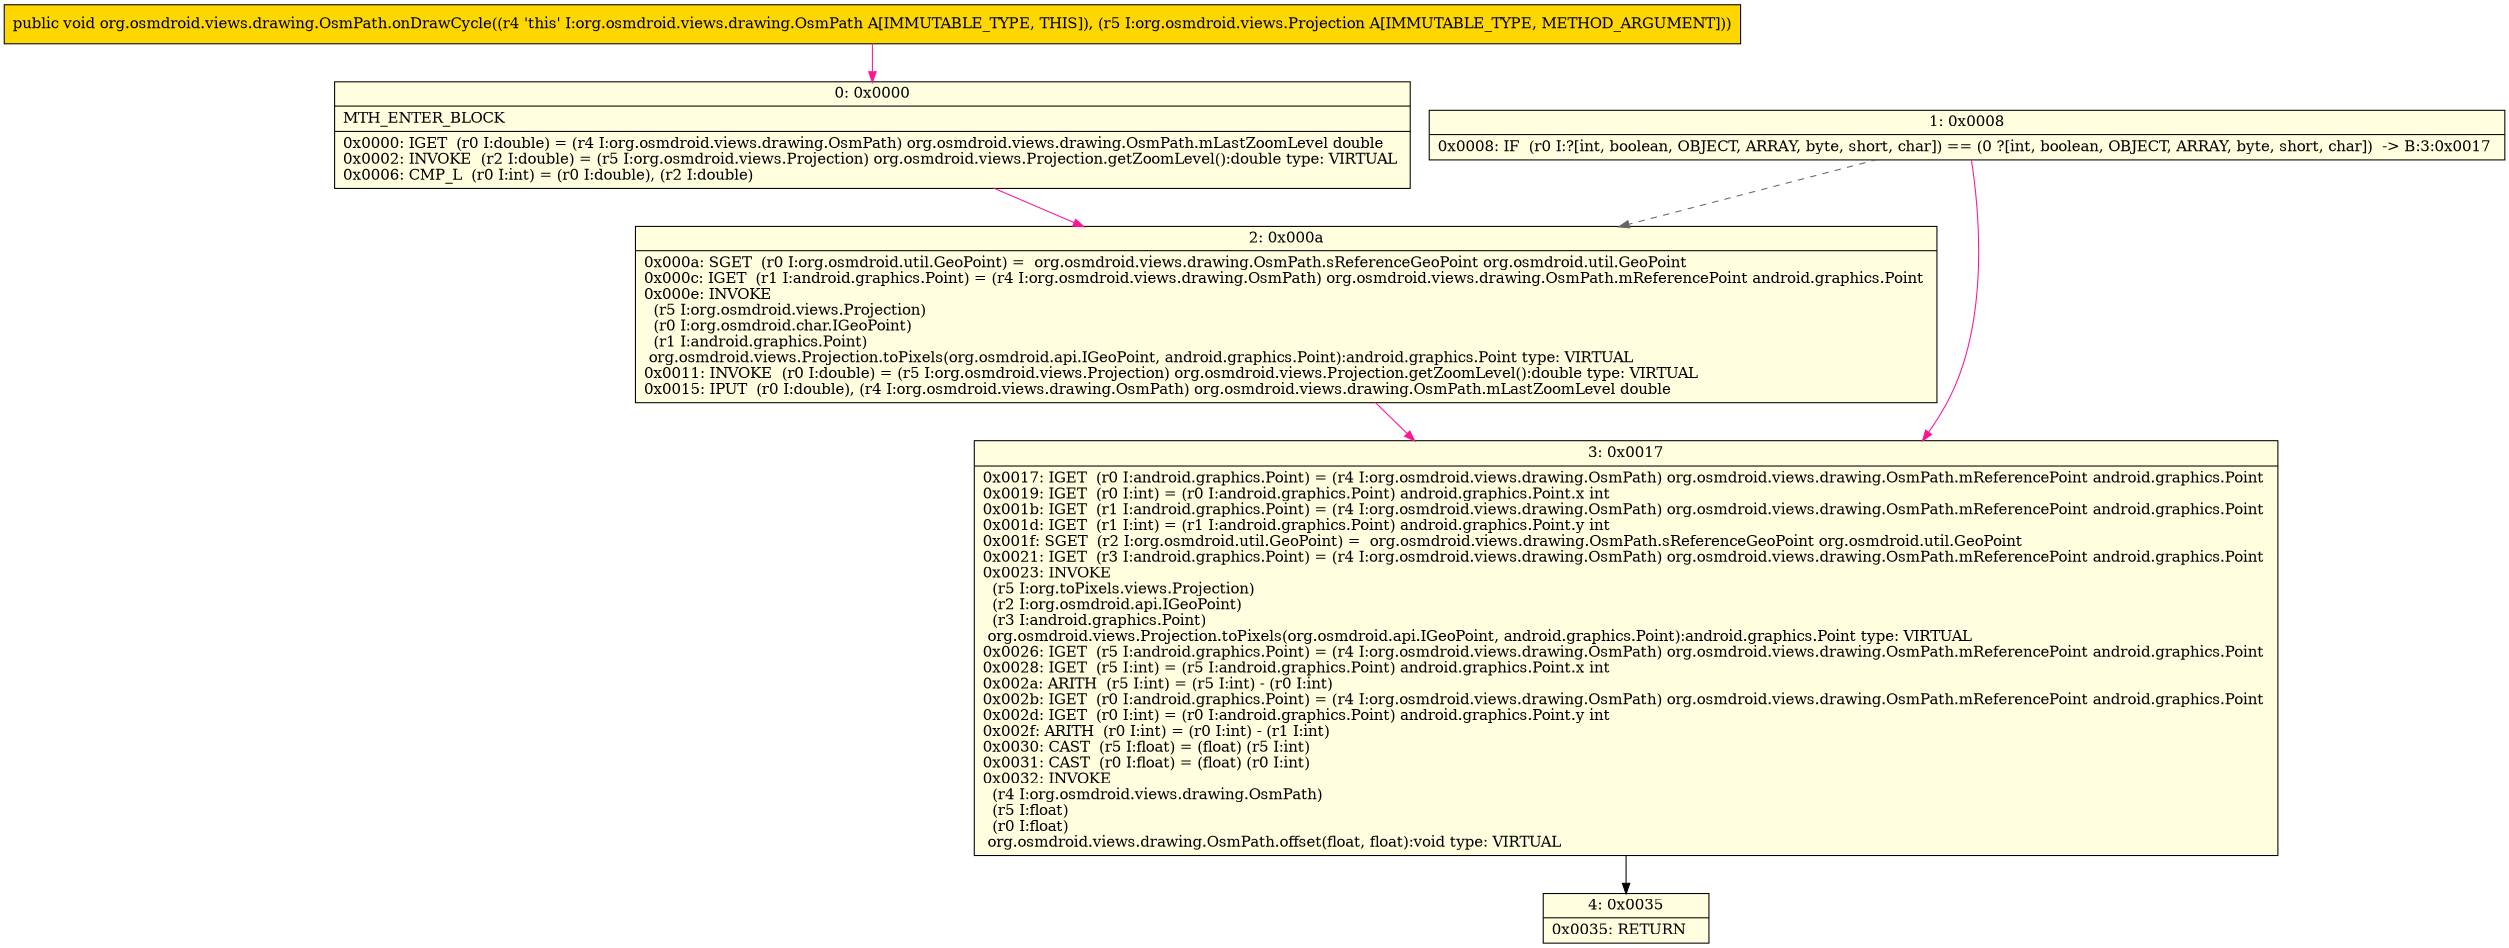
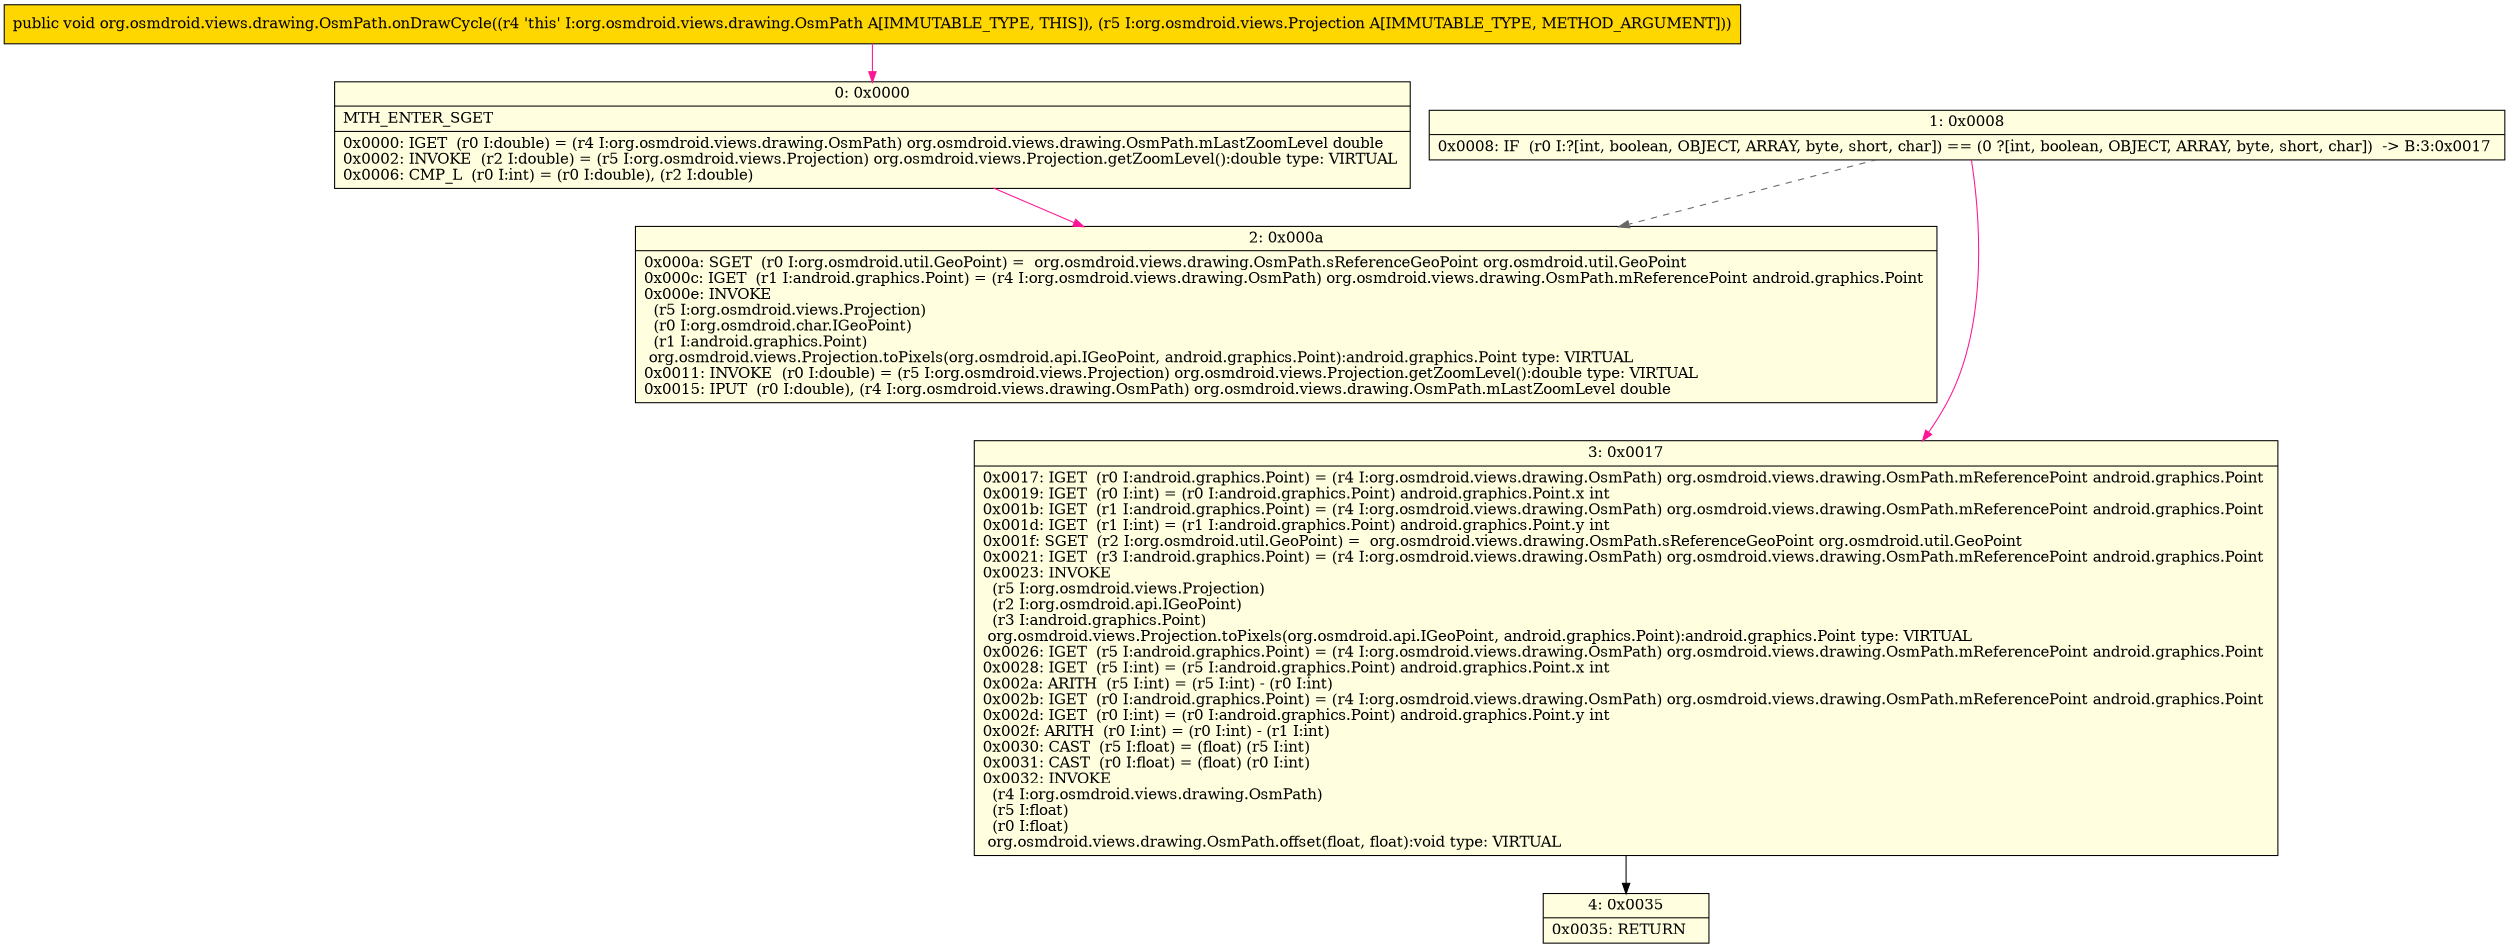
node "0: 0x0000": text "MTH_ENTER_BLOCK" -> "MTH_ENTER_SGET"
edge "2: 0x000a" -> "3: 0x0017": removed
node "3: 0x0017": text "(r5 I:org.toPixels.views.Projection)" -> "(r5 I:org.osmdroid.views.Projection)"
